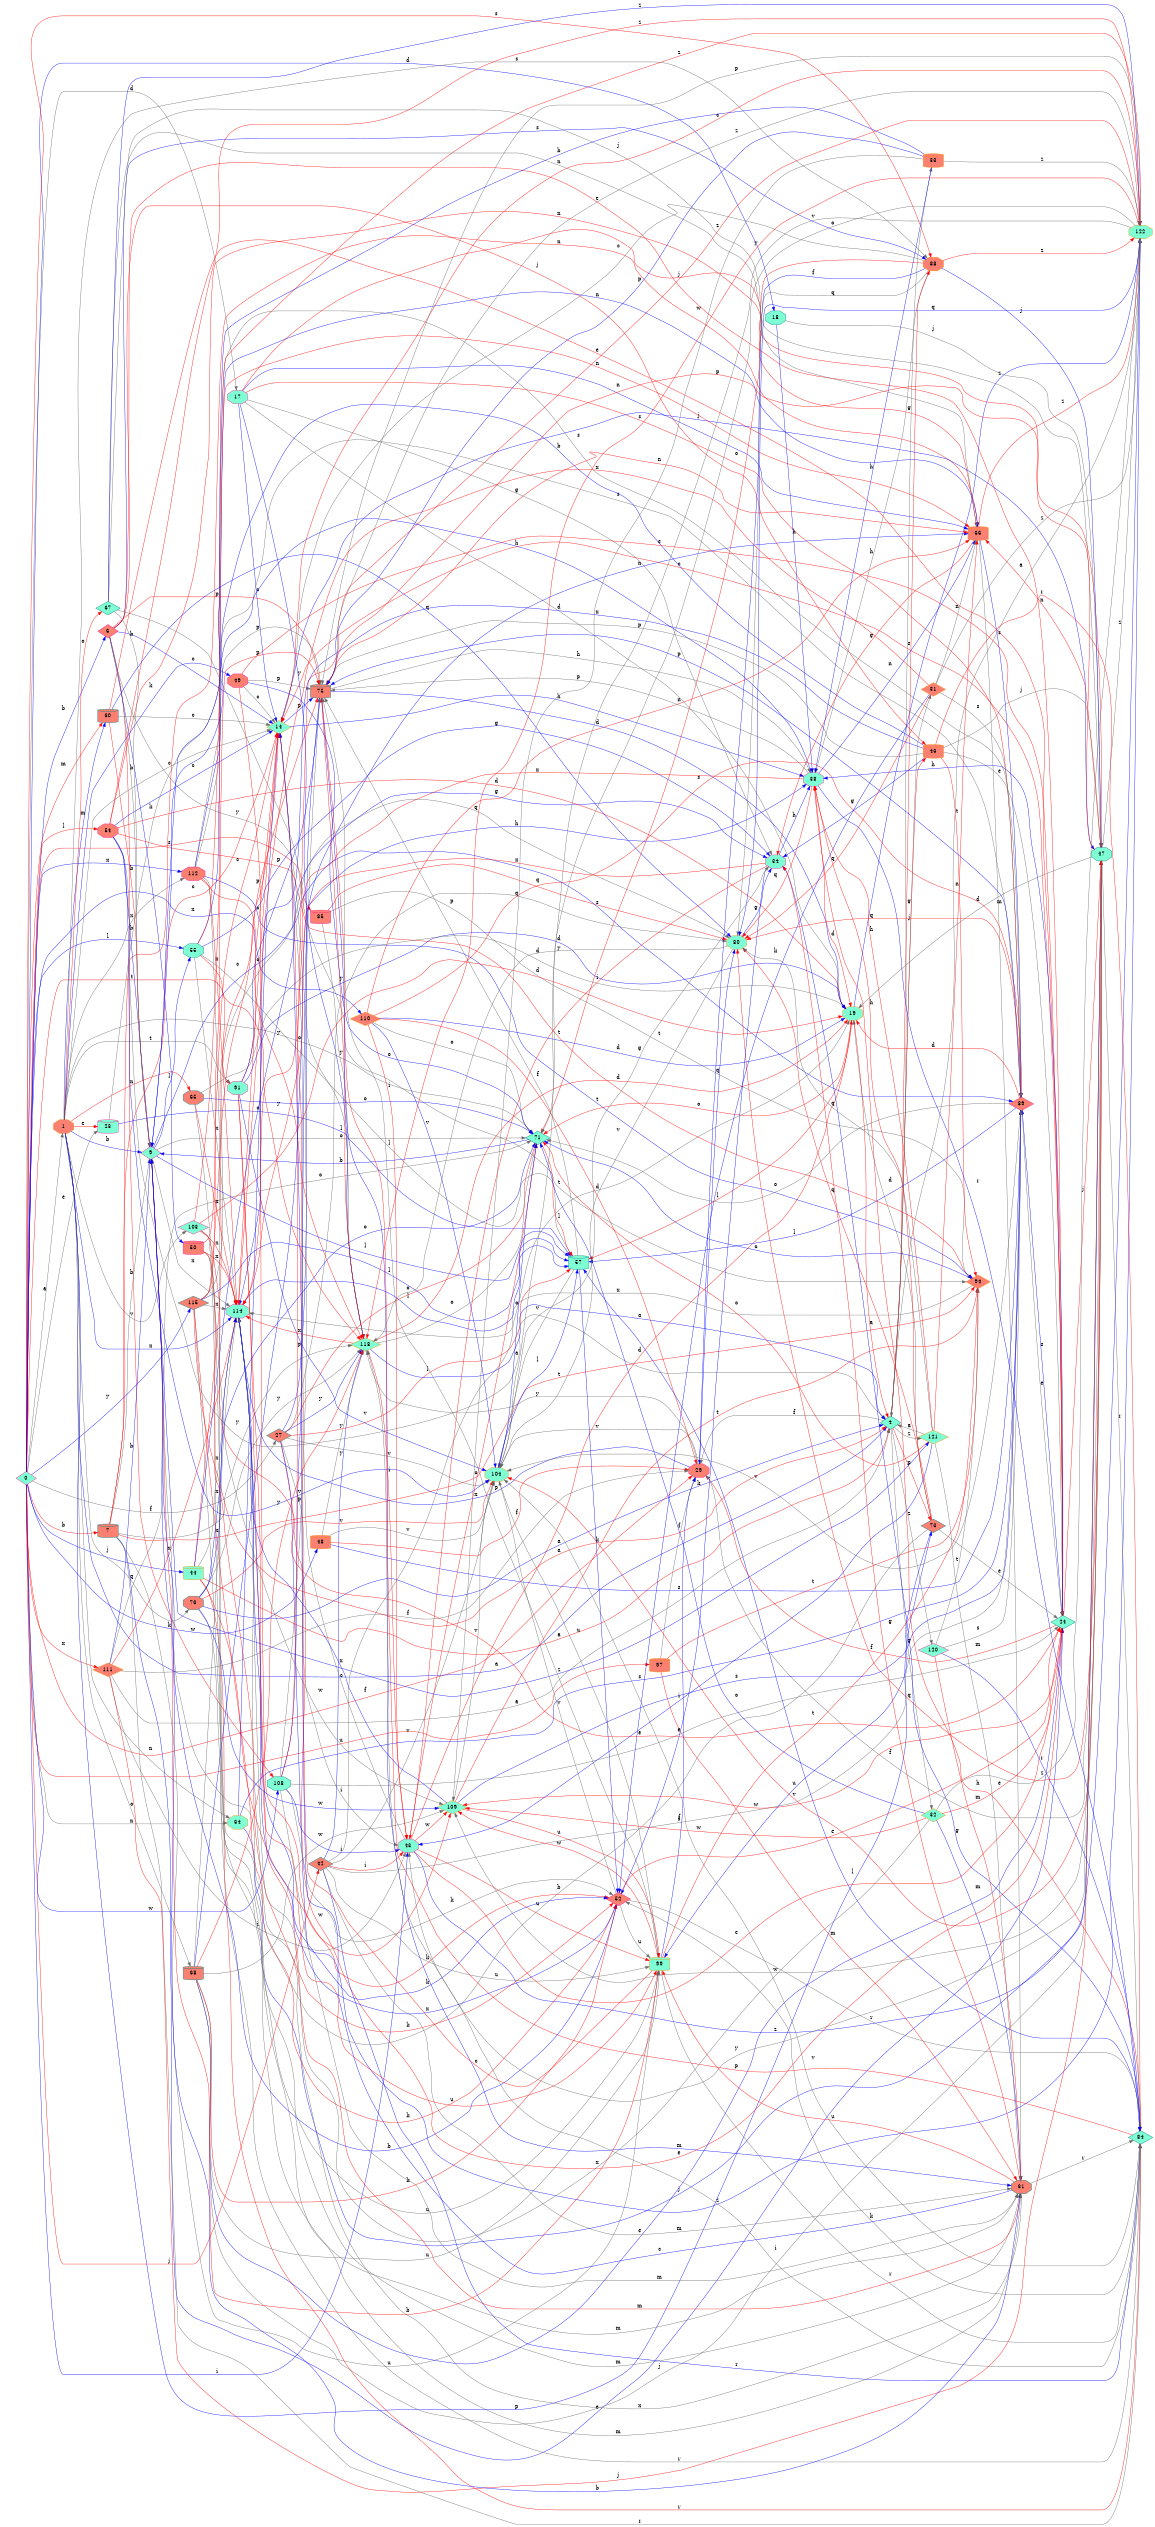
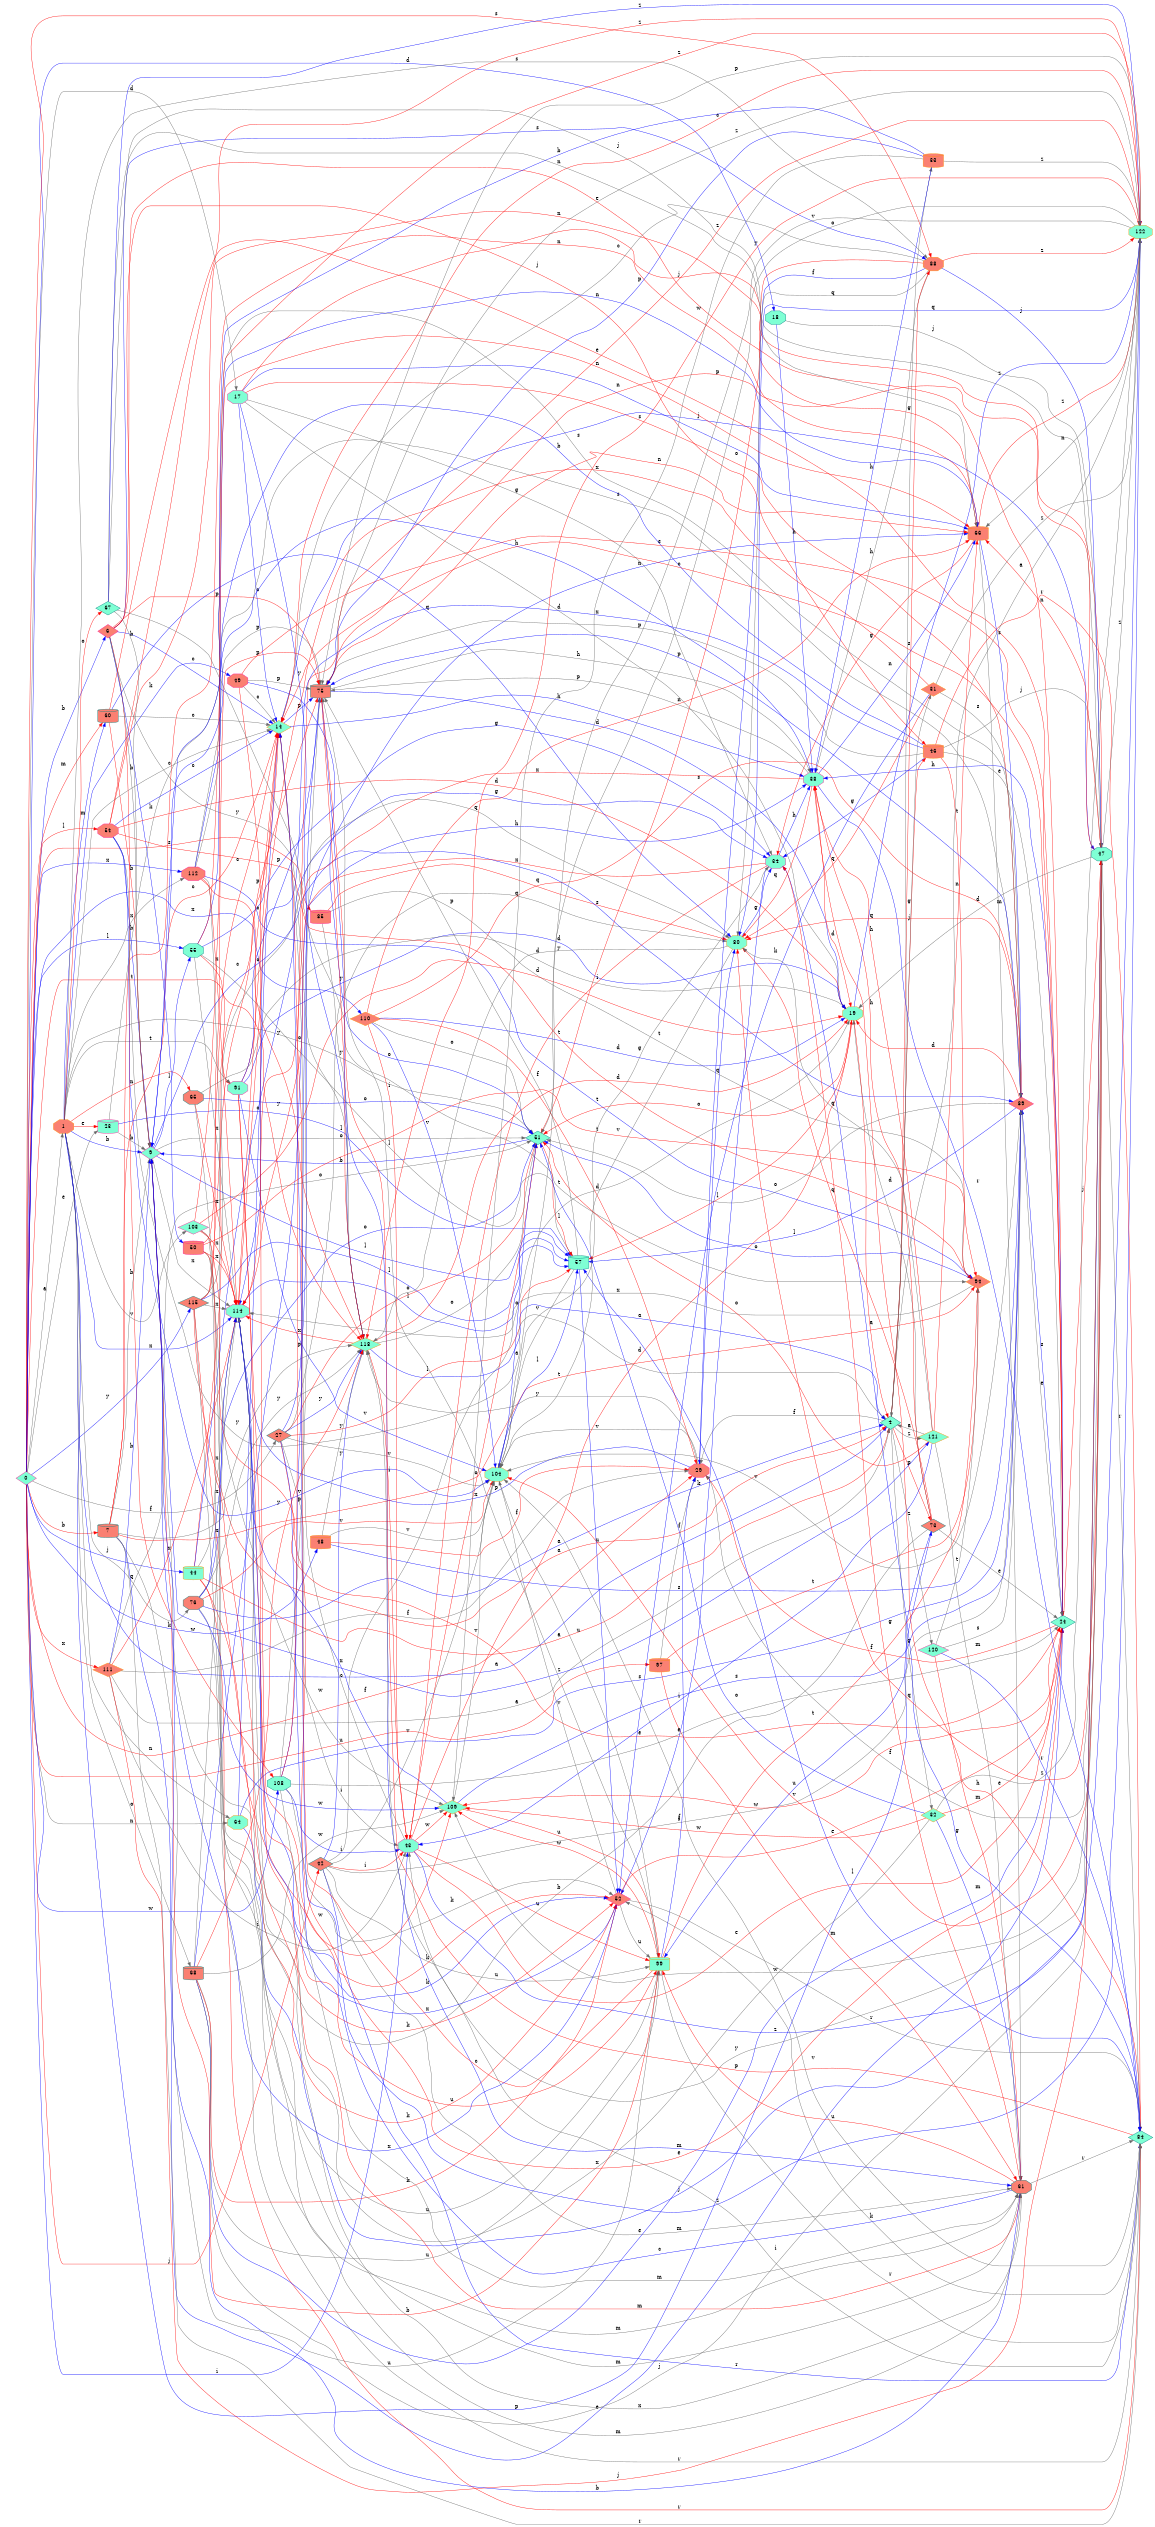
edge "31" -> "66": now "122" -> "66"
edge "23" -> "9": added, label "b"
node "71": label "71" -> "51"
edge "109" -> "94": now "50" -> "94"
edge "57" -> "52": label "k" -> "u"
edge "52" -> "9": label "b" -> "x"
